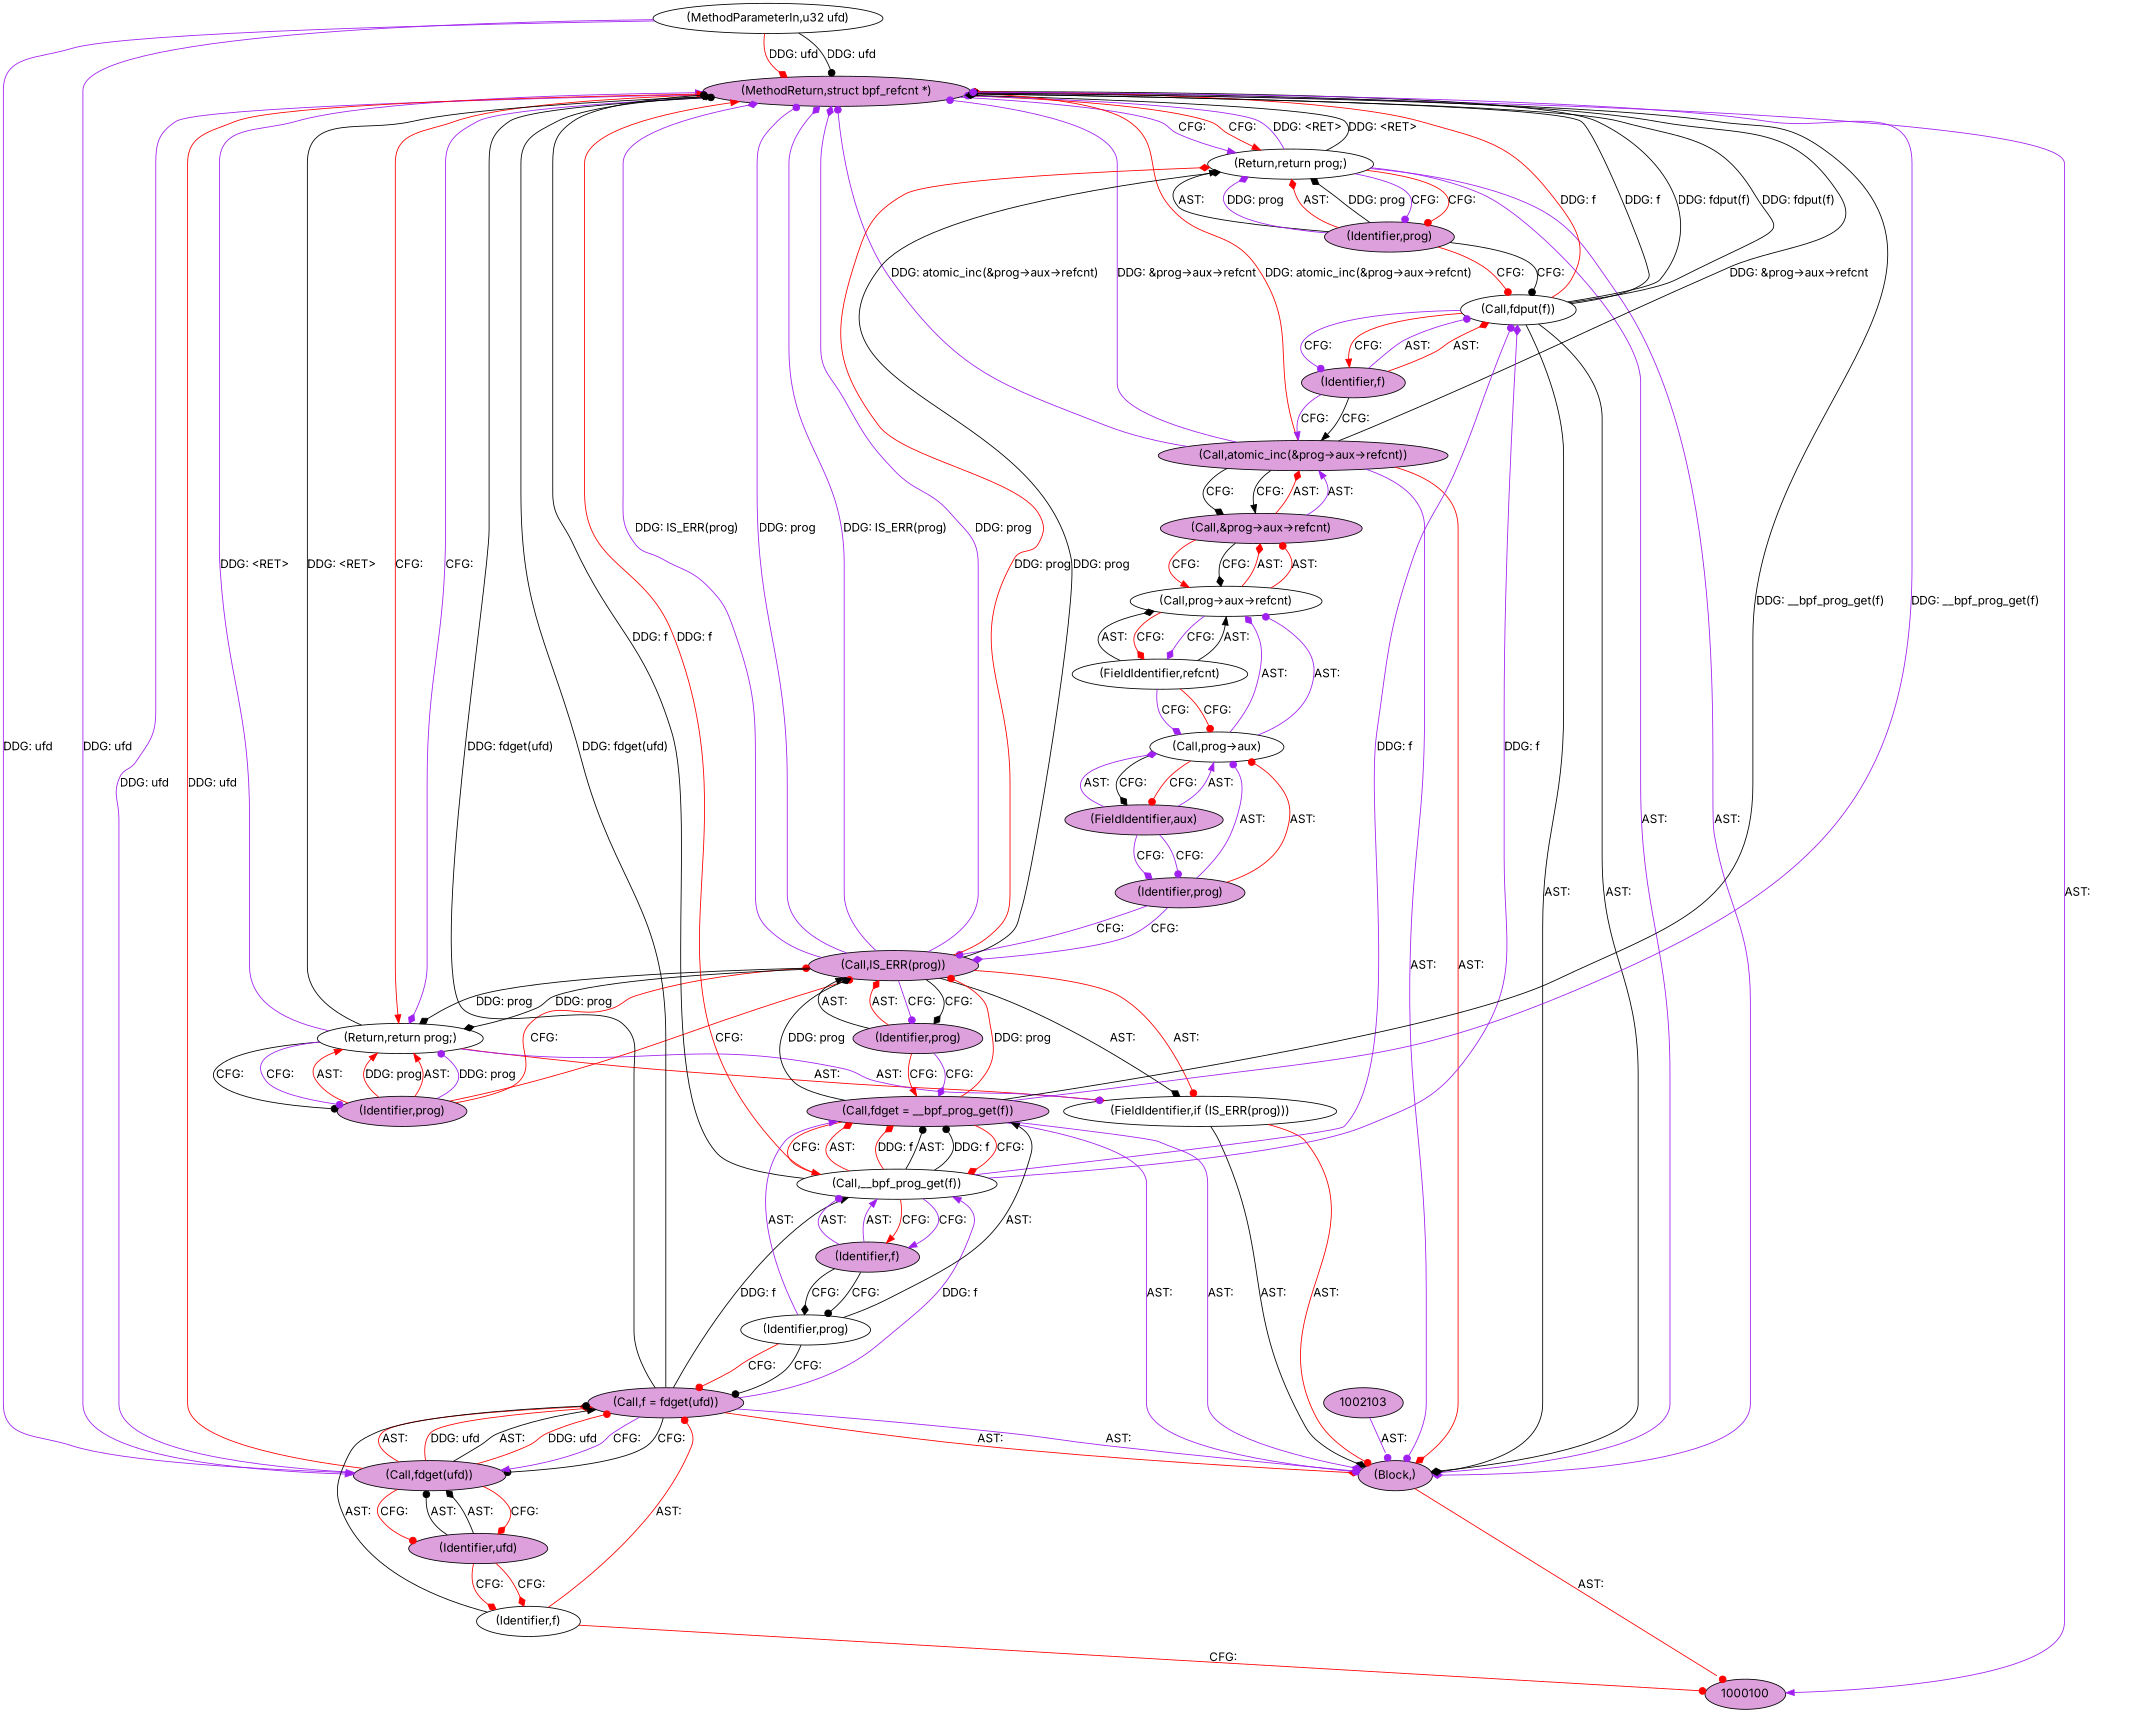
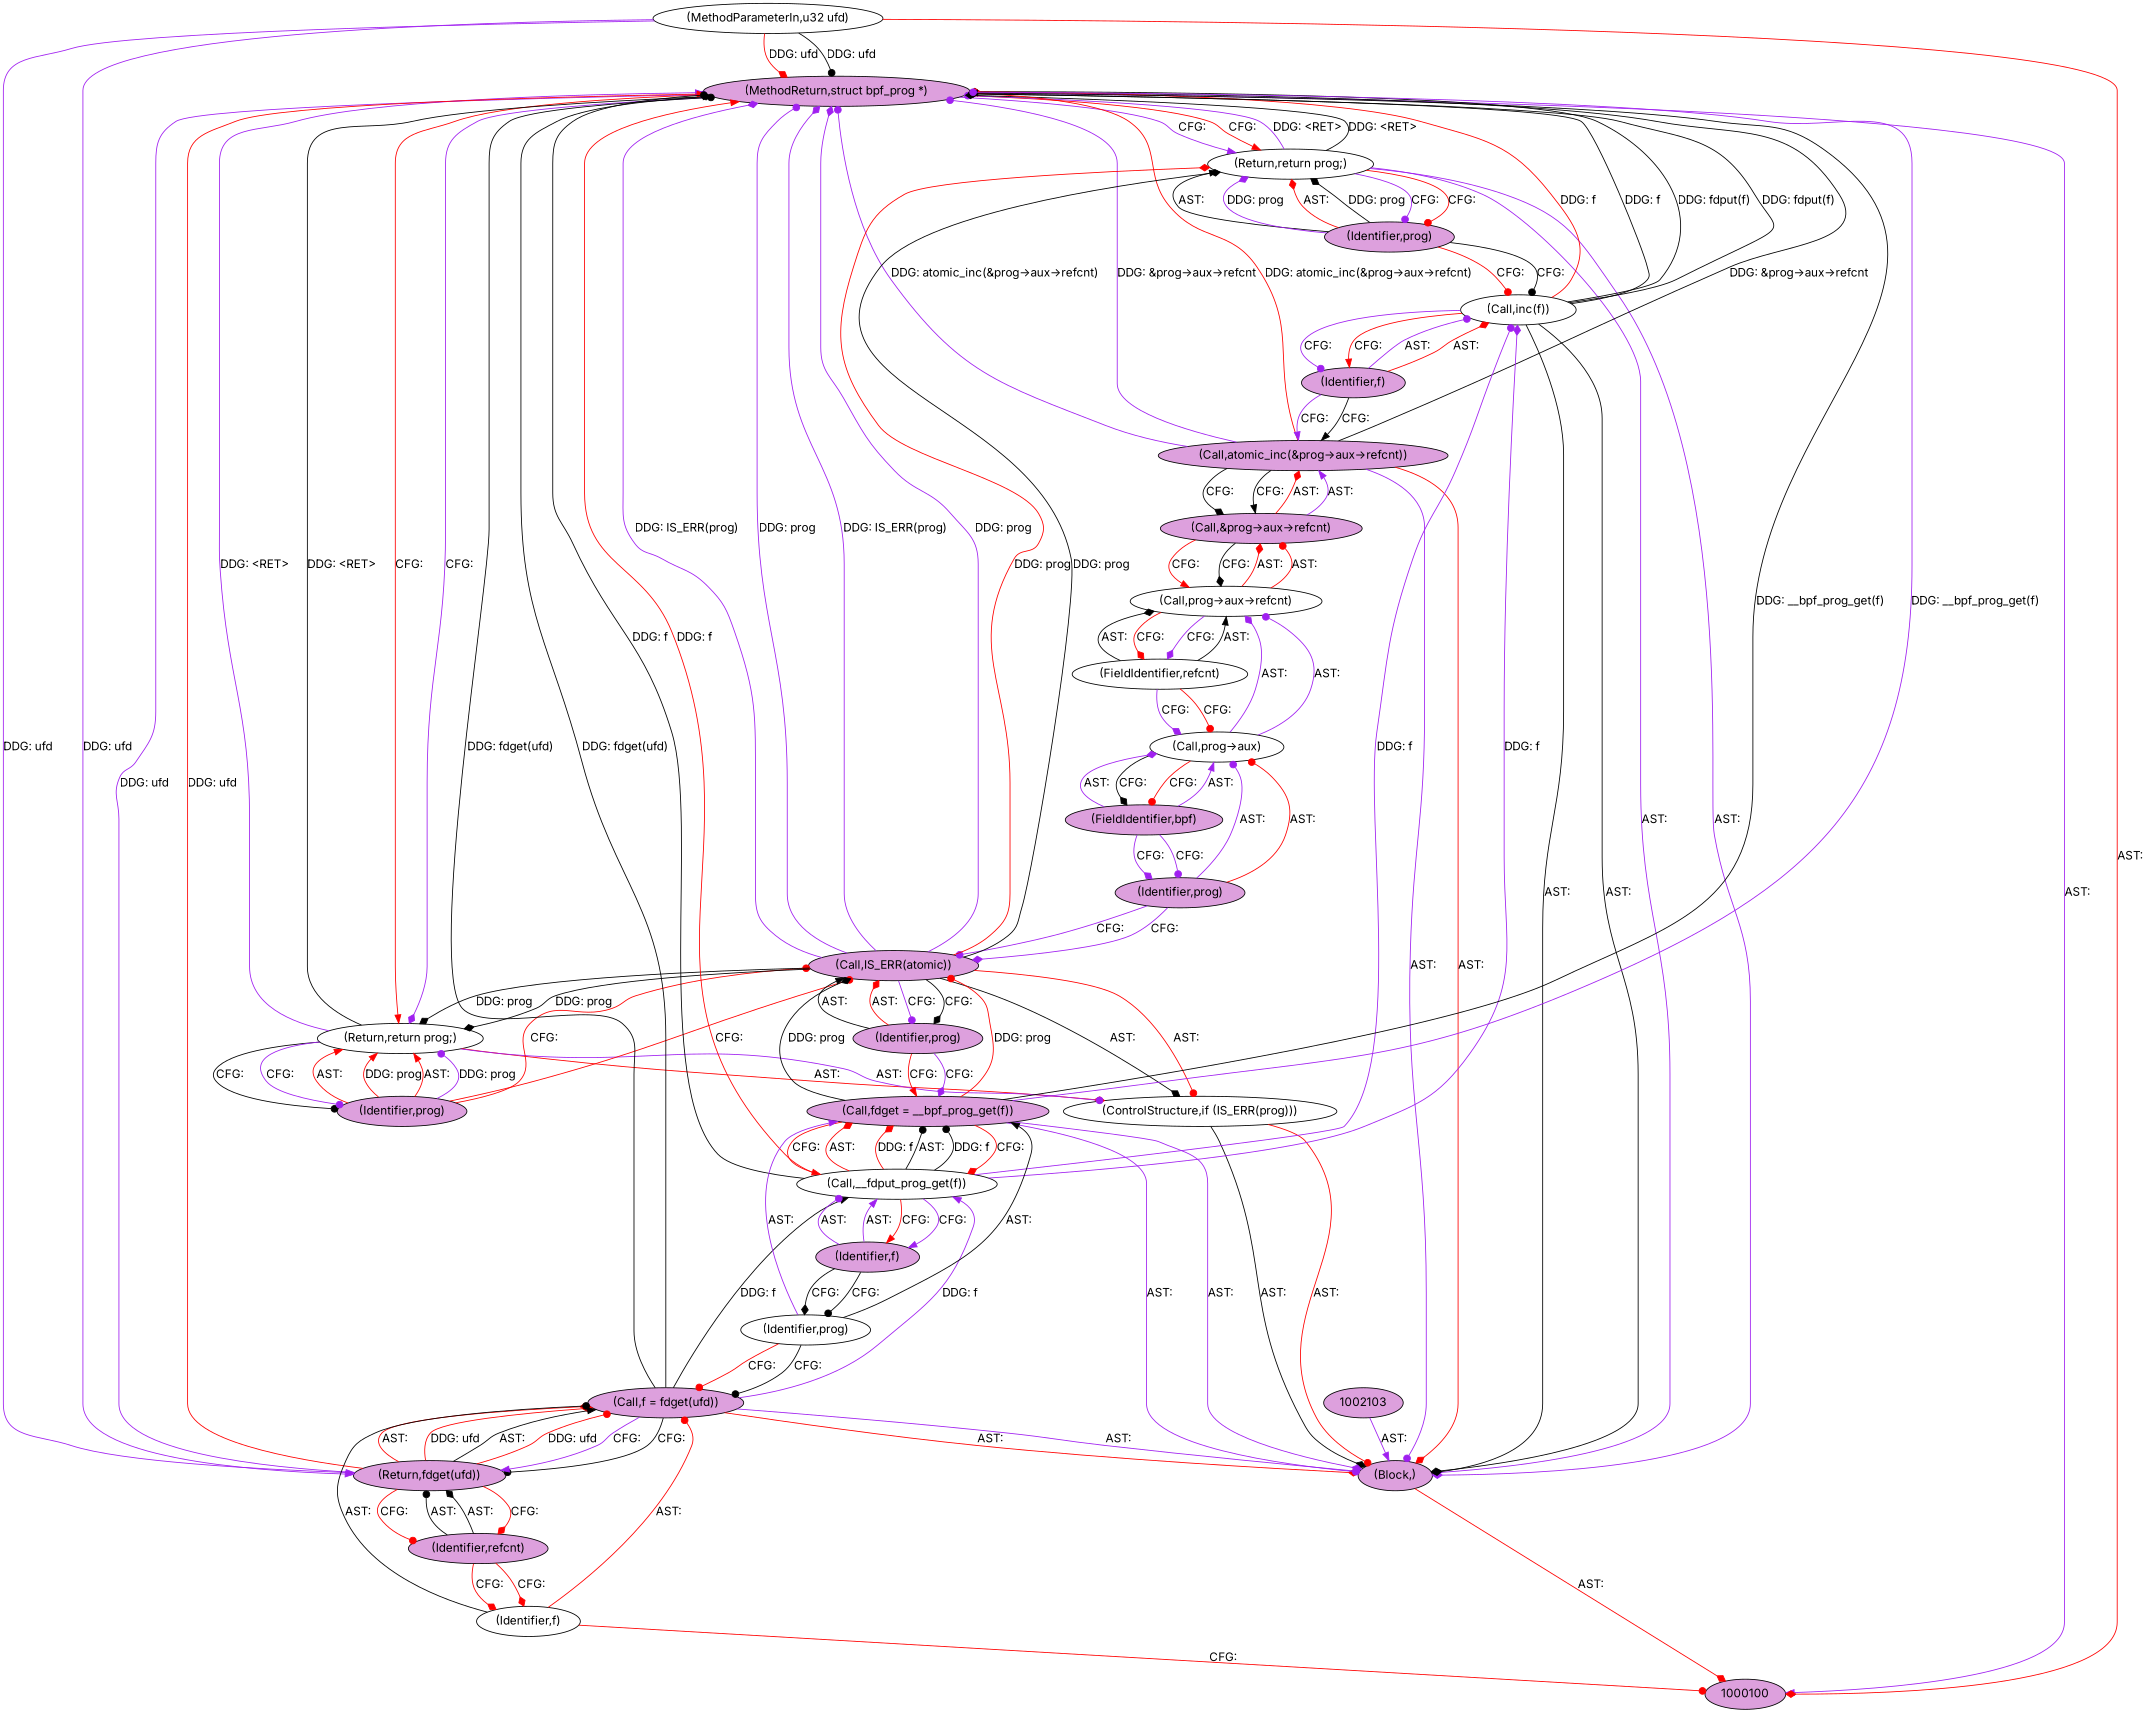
node "(MethodReturn,struct bpf_refcnt *)": label "(MethodReturn,struct bpf_refcnt *)" -> "(MethodReturn,struct bpf_prog *)"
node "(Call,fdput(f))": label "(Call,fdput(f))" -> "(Call,inc(f))"
edge "(MethodParameterIn,u32 ufd)" -> "1000100": added, label "AST:"
node "(FieldIdentifier,aux)": label "(FieldIdentifier,aux)" -> "(FieldIdentifier,bpf)"
node "(Call,IS_ERR(prog))": label "(Call,IS_ERR(prog))" -> "(Call,IS_ERR(atomic))"
node "(FieldIdentifier,if (IS_ERR(prog)))": label "(FieldIdentifier,if (IS_ERR(prog)))" -> "(ControlStructure,if (IS_ERR(prog)))"
node "(Call,__bpf_prog_get(f))": label "(Call,__bpf_prog_get(f))" -> "(Call,__fdput_prog_get(f))"
edge "1002103" -> "(Block,)": arrowhead dot -> normal
node "(Call,fdget(ufd))": label "(Call,fdget(ufd))" -> "(Return,fdget(ufd))"
node "(Identifier,ufd)": label "(Identifier,ufd)" -> "(Identifier,refcnt)"
edge "(Block,)" -> "1000100": arrowhead dot -> diamond
